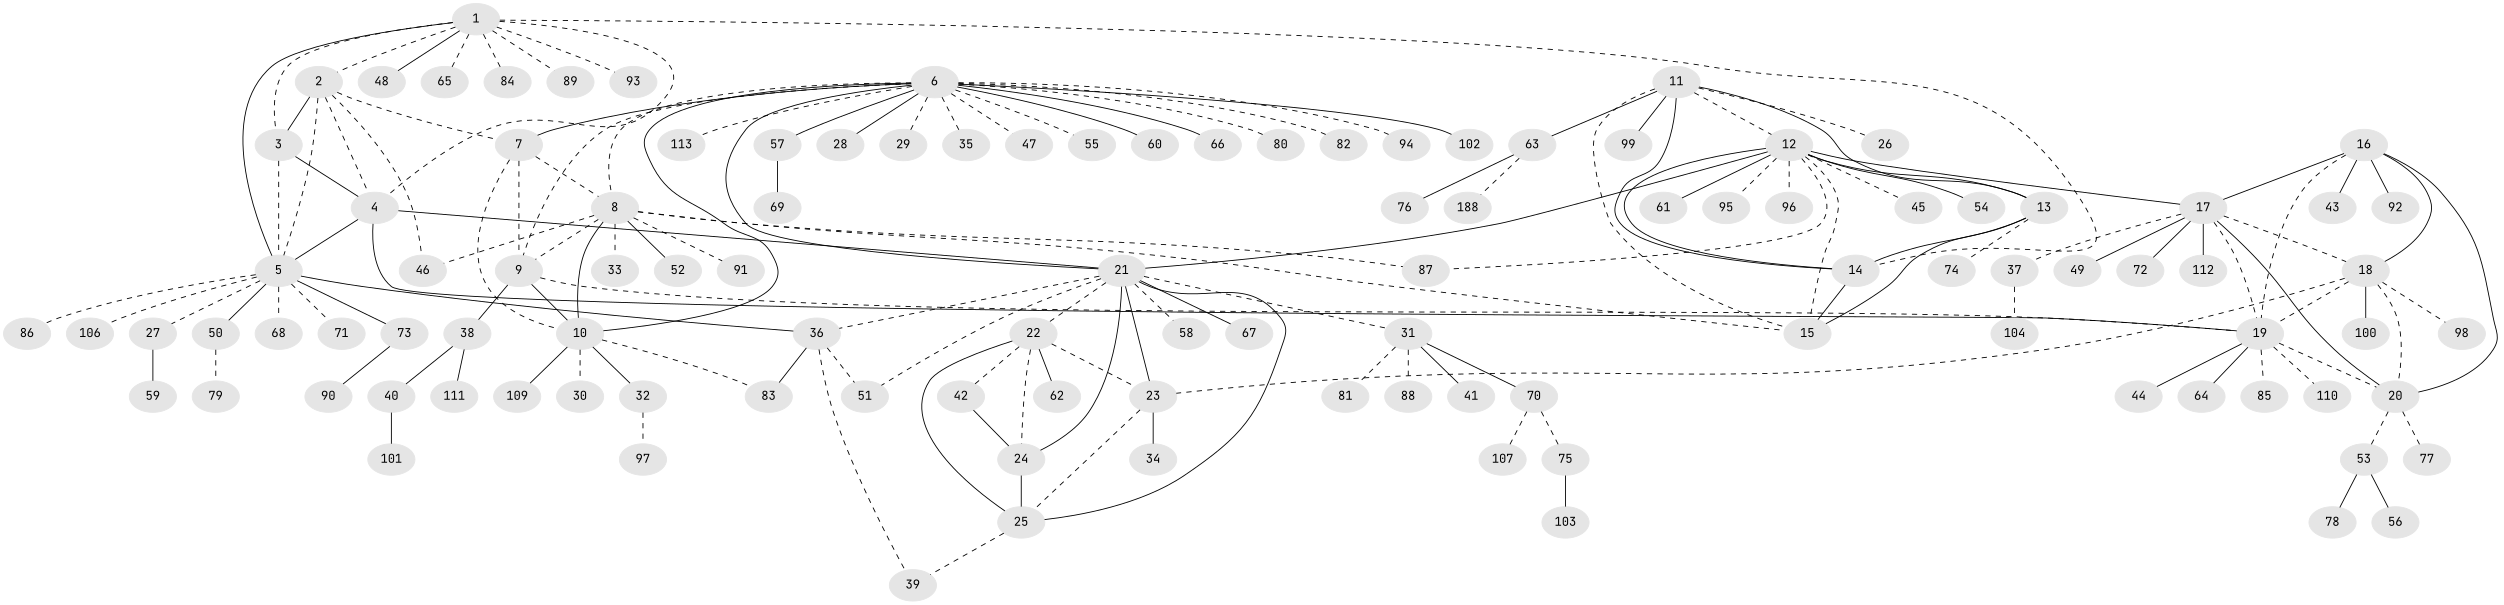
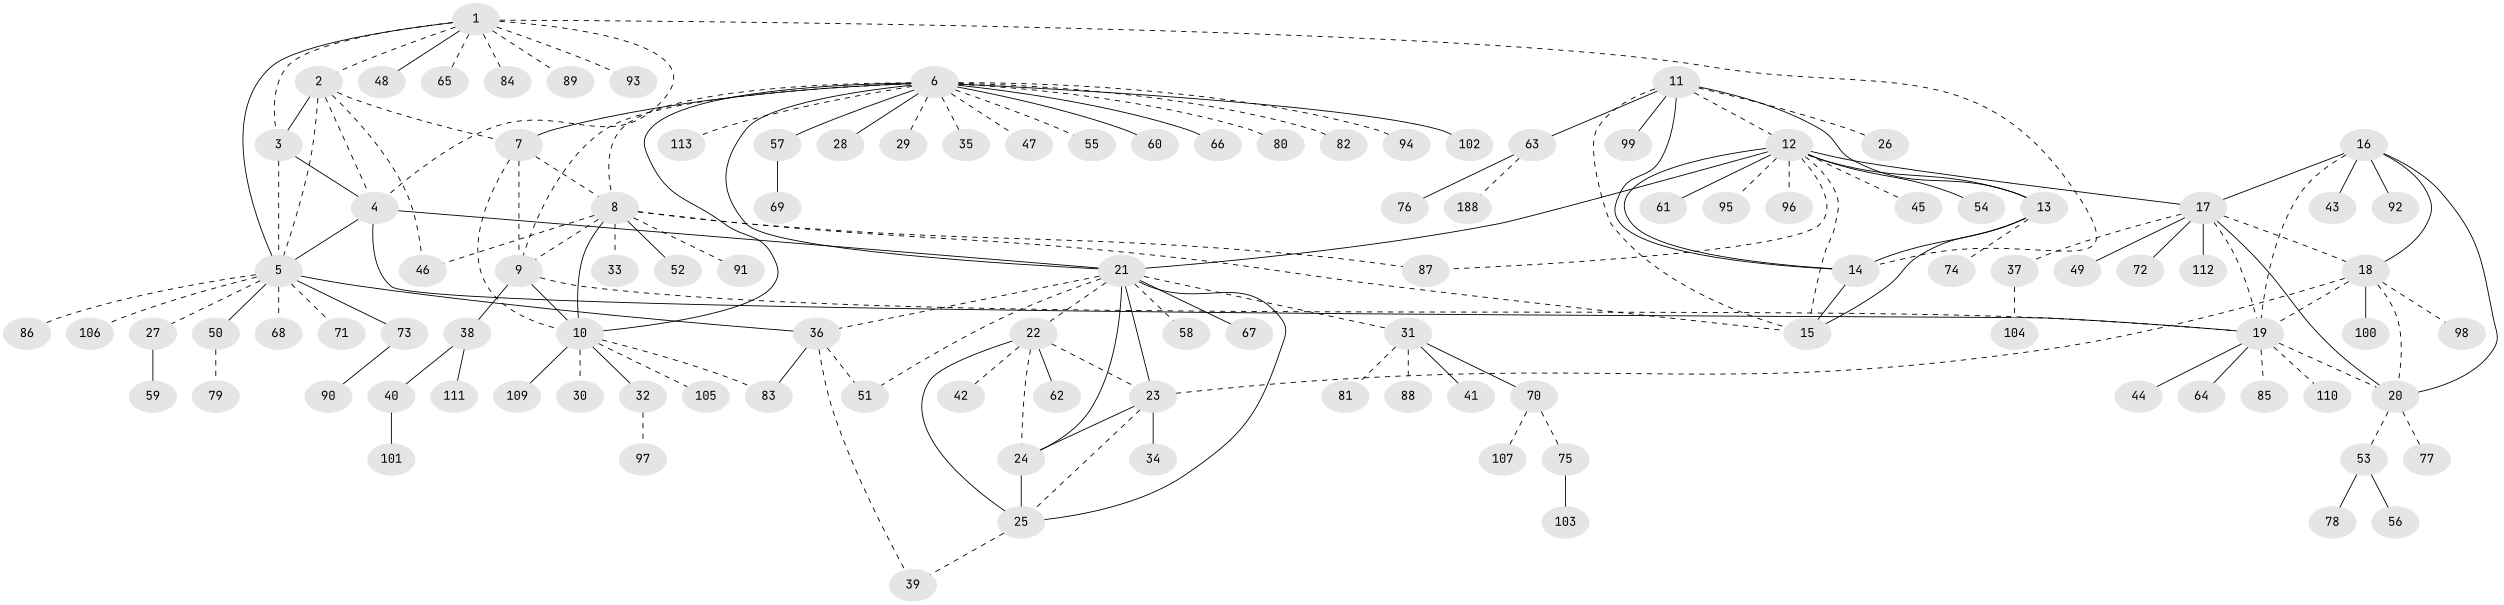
node "105": added
edge "42" -- "24": now "23" -- "24"
